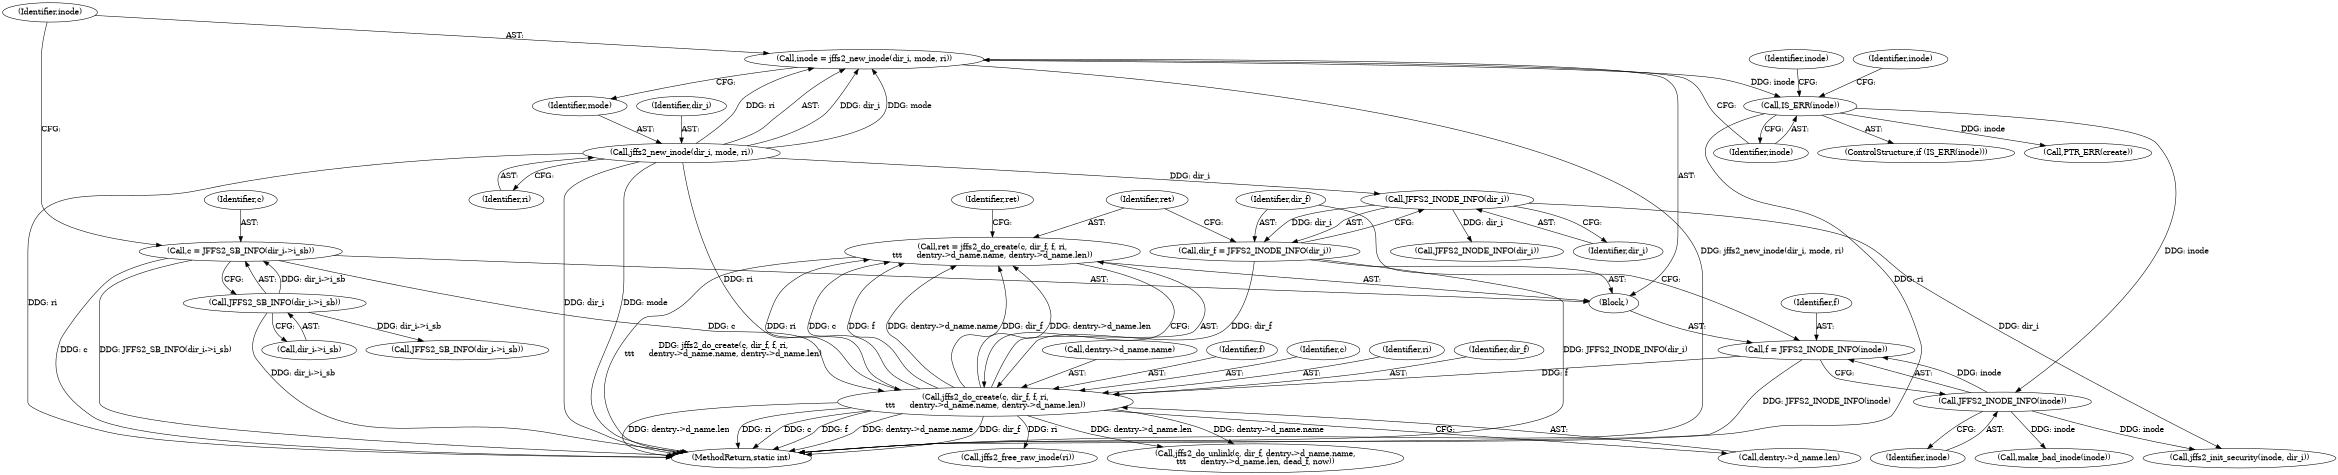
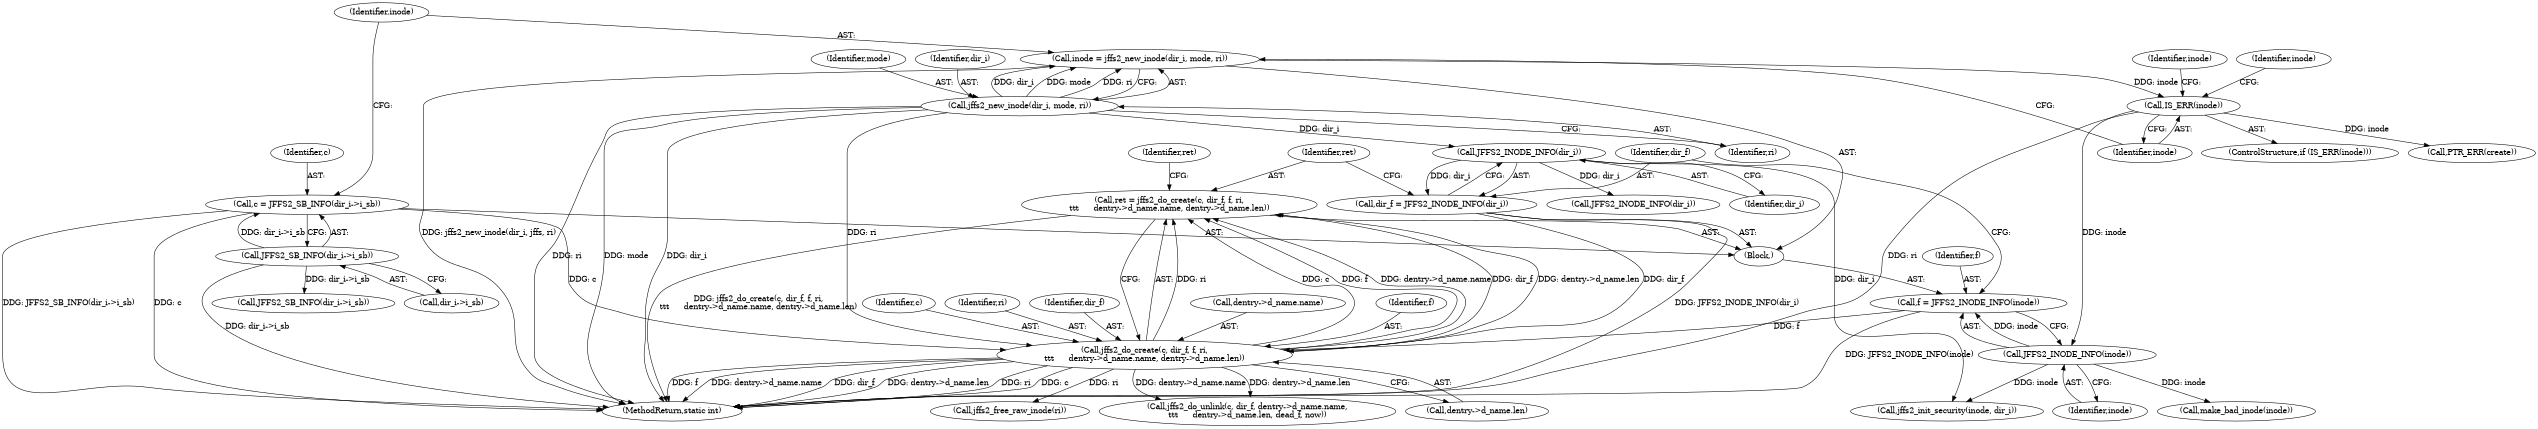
edge "(Call,inode = jffs2_new_inode(dir_i, mode, ri))" -> "(Identifier,mode)": now "(Call,inode = jffs2_new_inode(dir_i, mode, ri))" -> "(Call,jffs2_new_inode(dir_i, mode, ri))"
edge "(Call,inode = jffs2_new_inode(dir_i, mode, ri))" -> "(MethodReturn,static int)": label "DDG: jffs2_new_inode(dir_i, mode, ri)" -> "DDG: jffs2_new_inode(dir_i, jffs, ri)"
